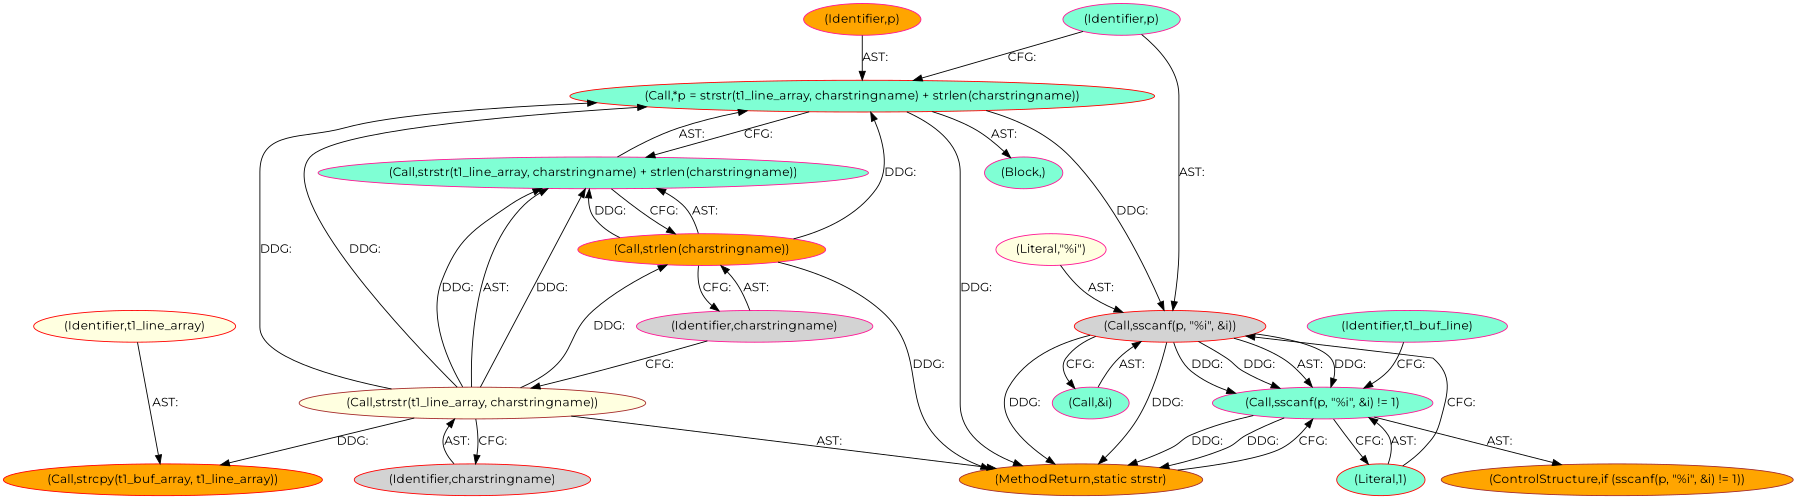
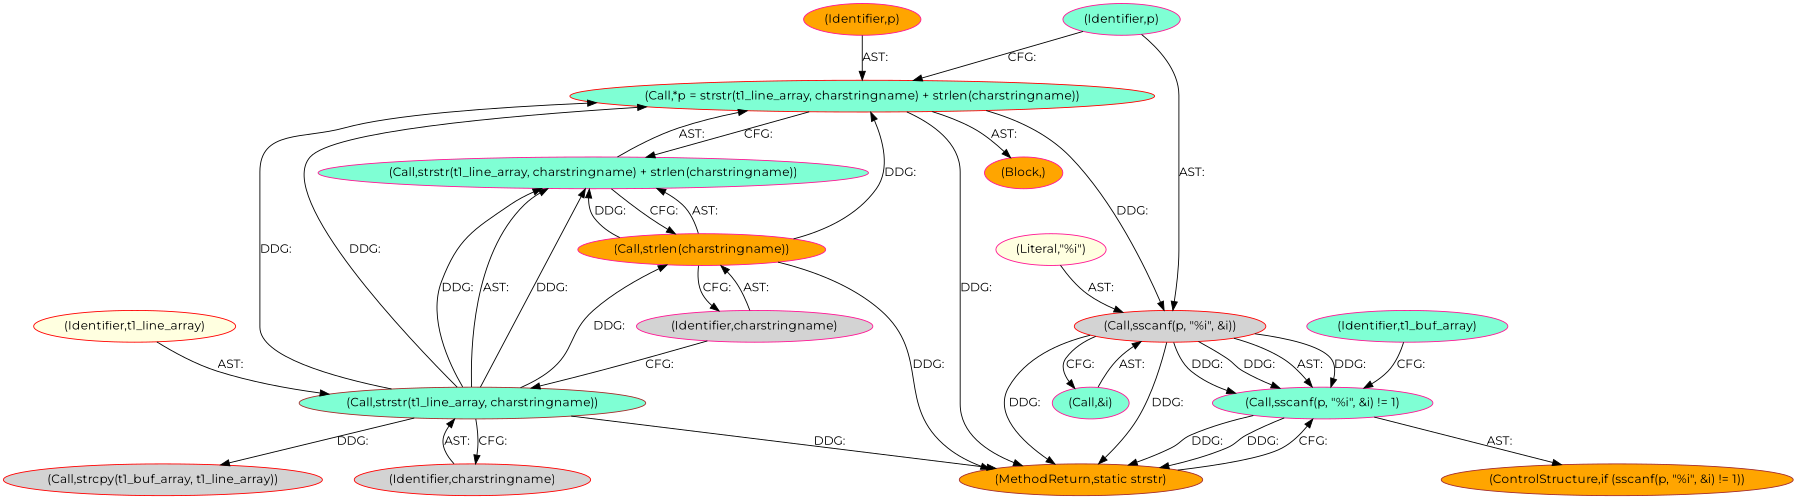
node "(Block,)": fillcolor aquamarine -> orange
node "(Identifier,t1_buf_line)": label "(Identifier,t1_buf_line)" -> "(Identifier,t1_buf_array)"
edge "(Identifier,t1_line_array)" -> "(Call,strcpy(t1_buf_array, t1_line_array))": now "(Identifier,t1_line_array)" -> "(Call,strstr(t1_line_array, charstringname))"
node "(Call,strstr(t1_line_array, charstringname))": fillcolor lightyellow -> aquamarine
edge "(Call,strstr(t1_line_array, charstringname))" -> "(MethodReturn,static strstr)": label "AST: " -> "DDG: "
node "(Call,strcpy(t1_buf_array, t1_line_array))": fillcolor orange -> lightgrey
node "(Literal,1)": removed
